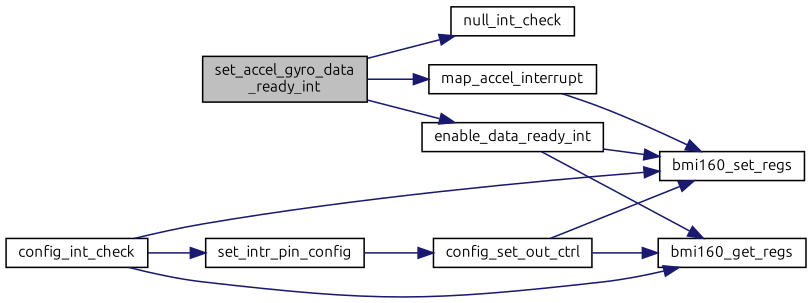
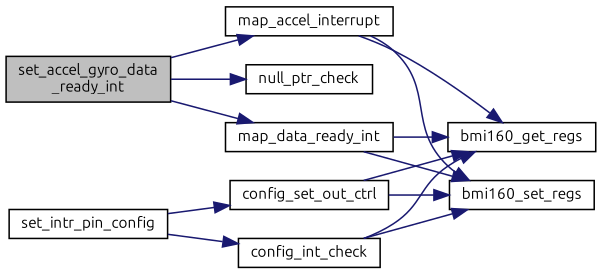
node "null_int_check": label "null_int_check" -> "null_ptr_check"
edge "map_accel_interrupt" -> "bmi160_get_regs": added
node "enable_data_ready_int": label "enable_data_ready_int" -> "map_data_ready_int"
edge "config_int_check" -> "set_intr_pin_config": reversed
